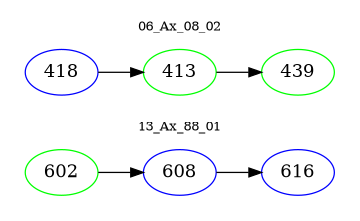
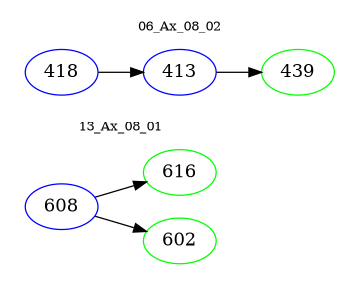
node "413": color green -> blue
cluster "13_Ax_88_01": label "13_Ax_88_01" -> "13_Ax_08_01"
edge "602" -> "608": reversed
node "616": color blue -> green
